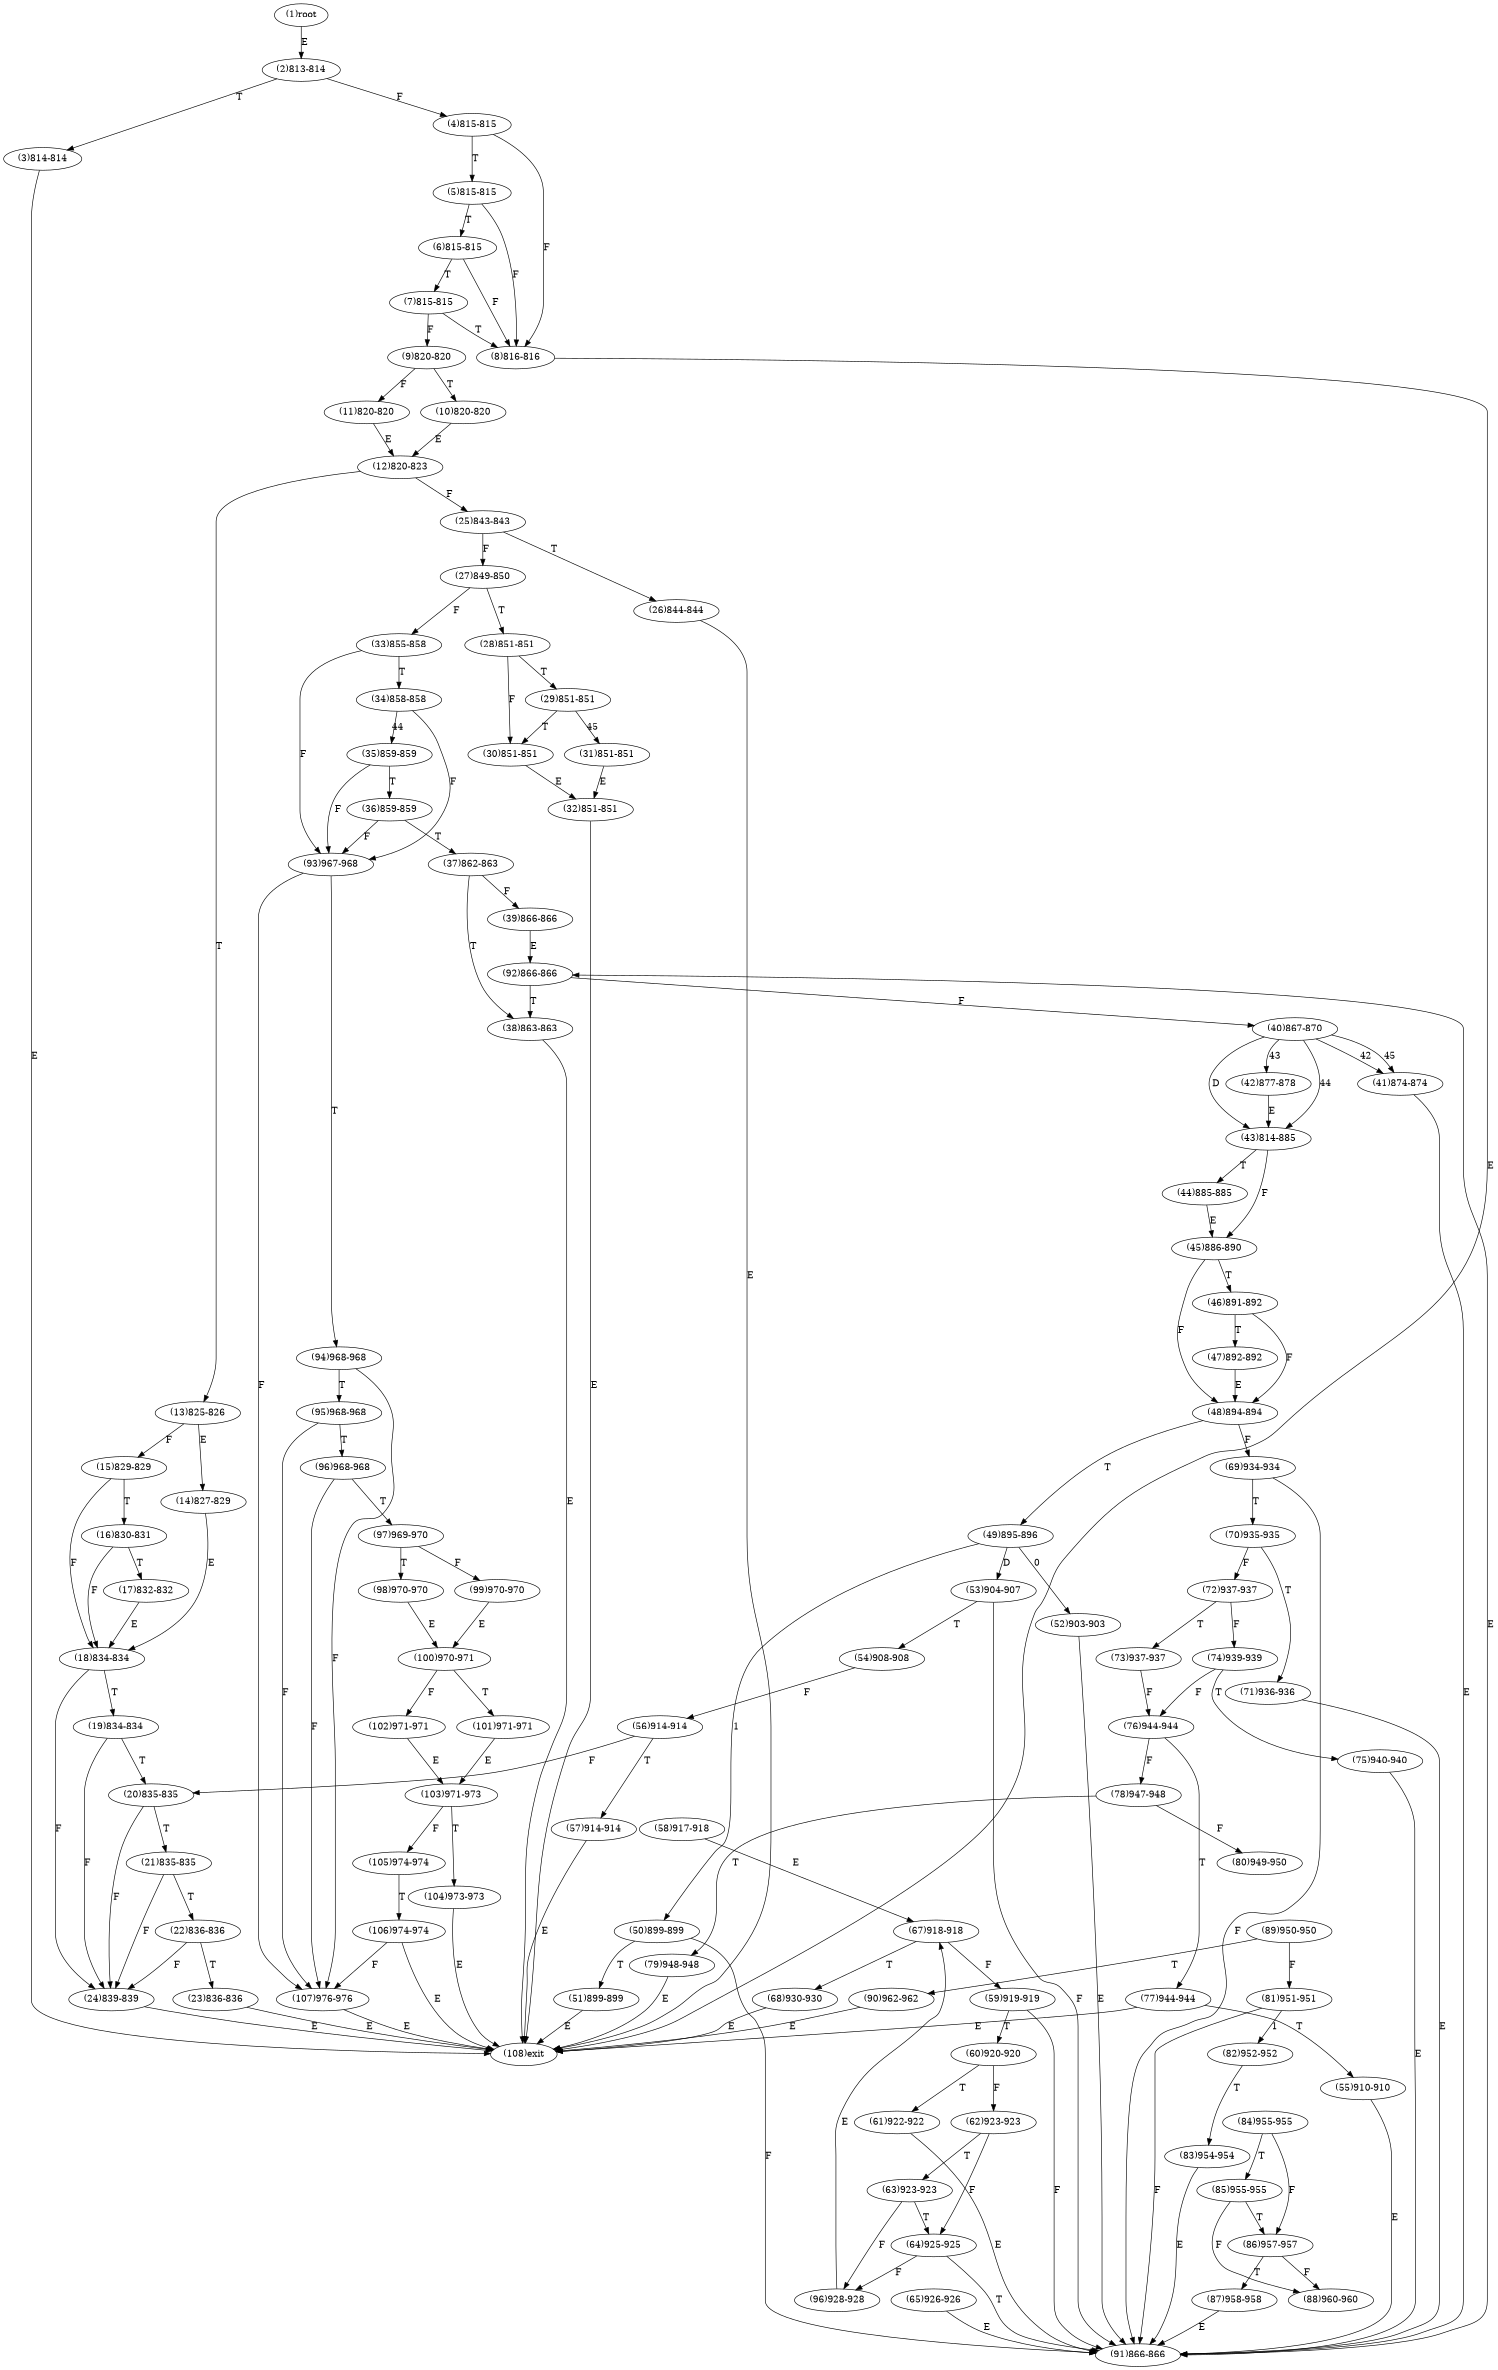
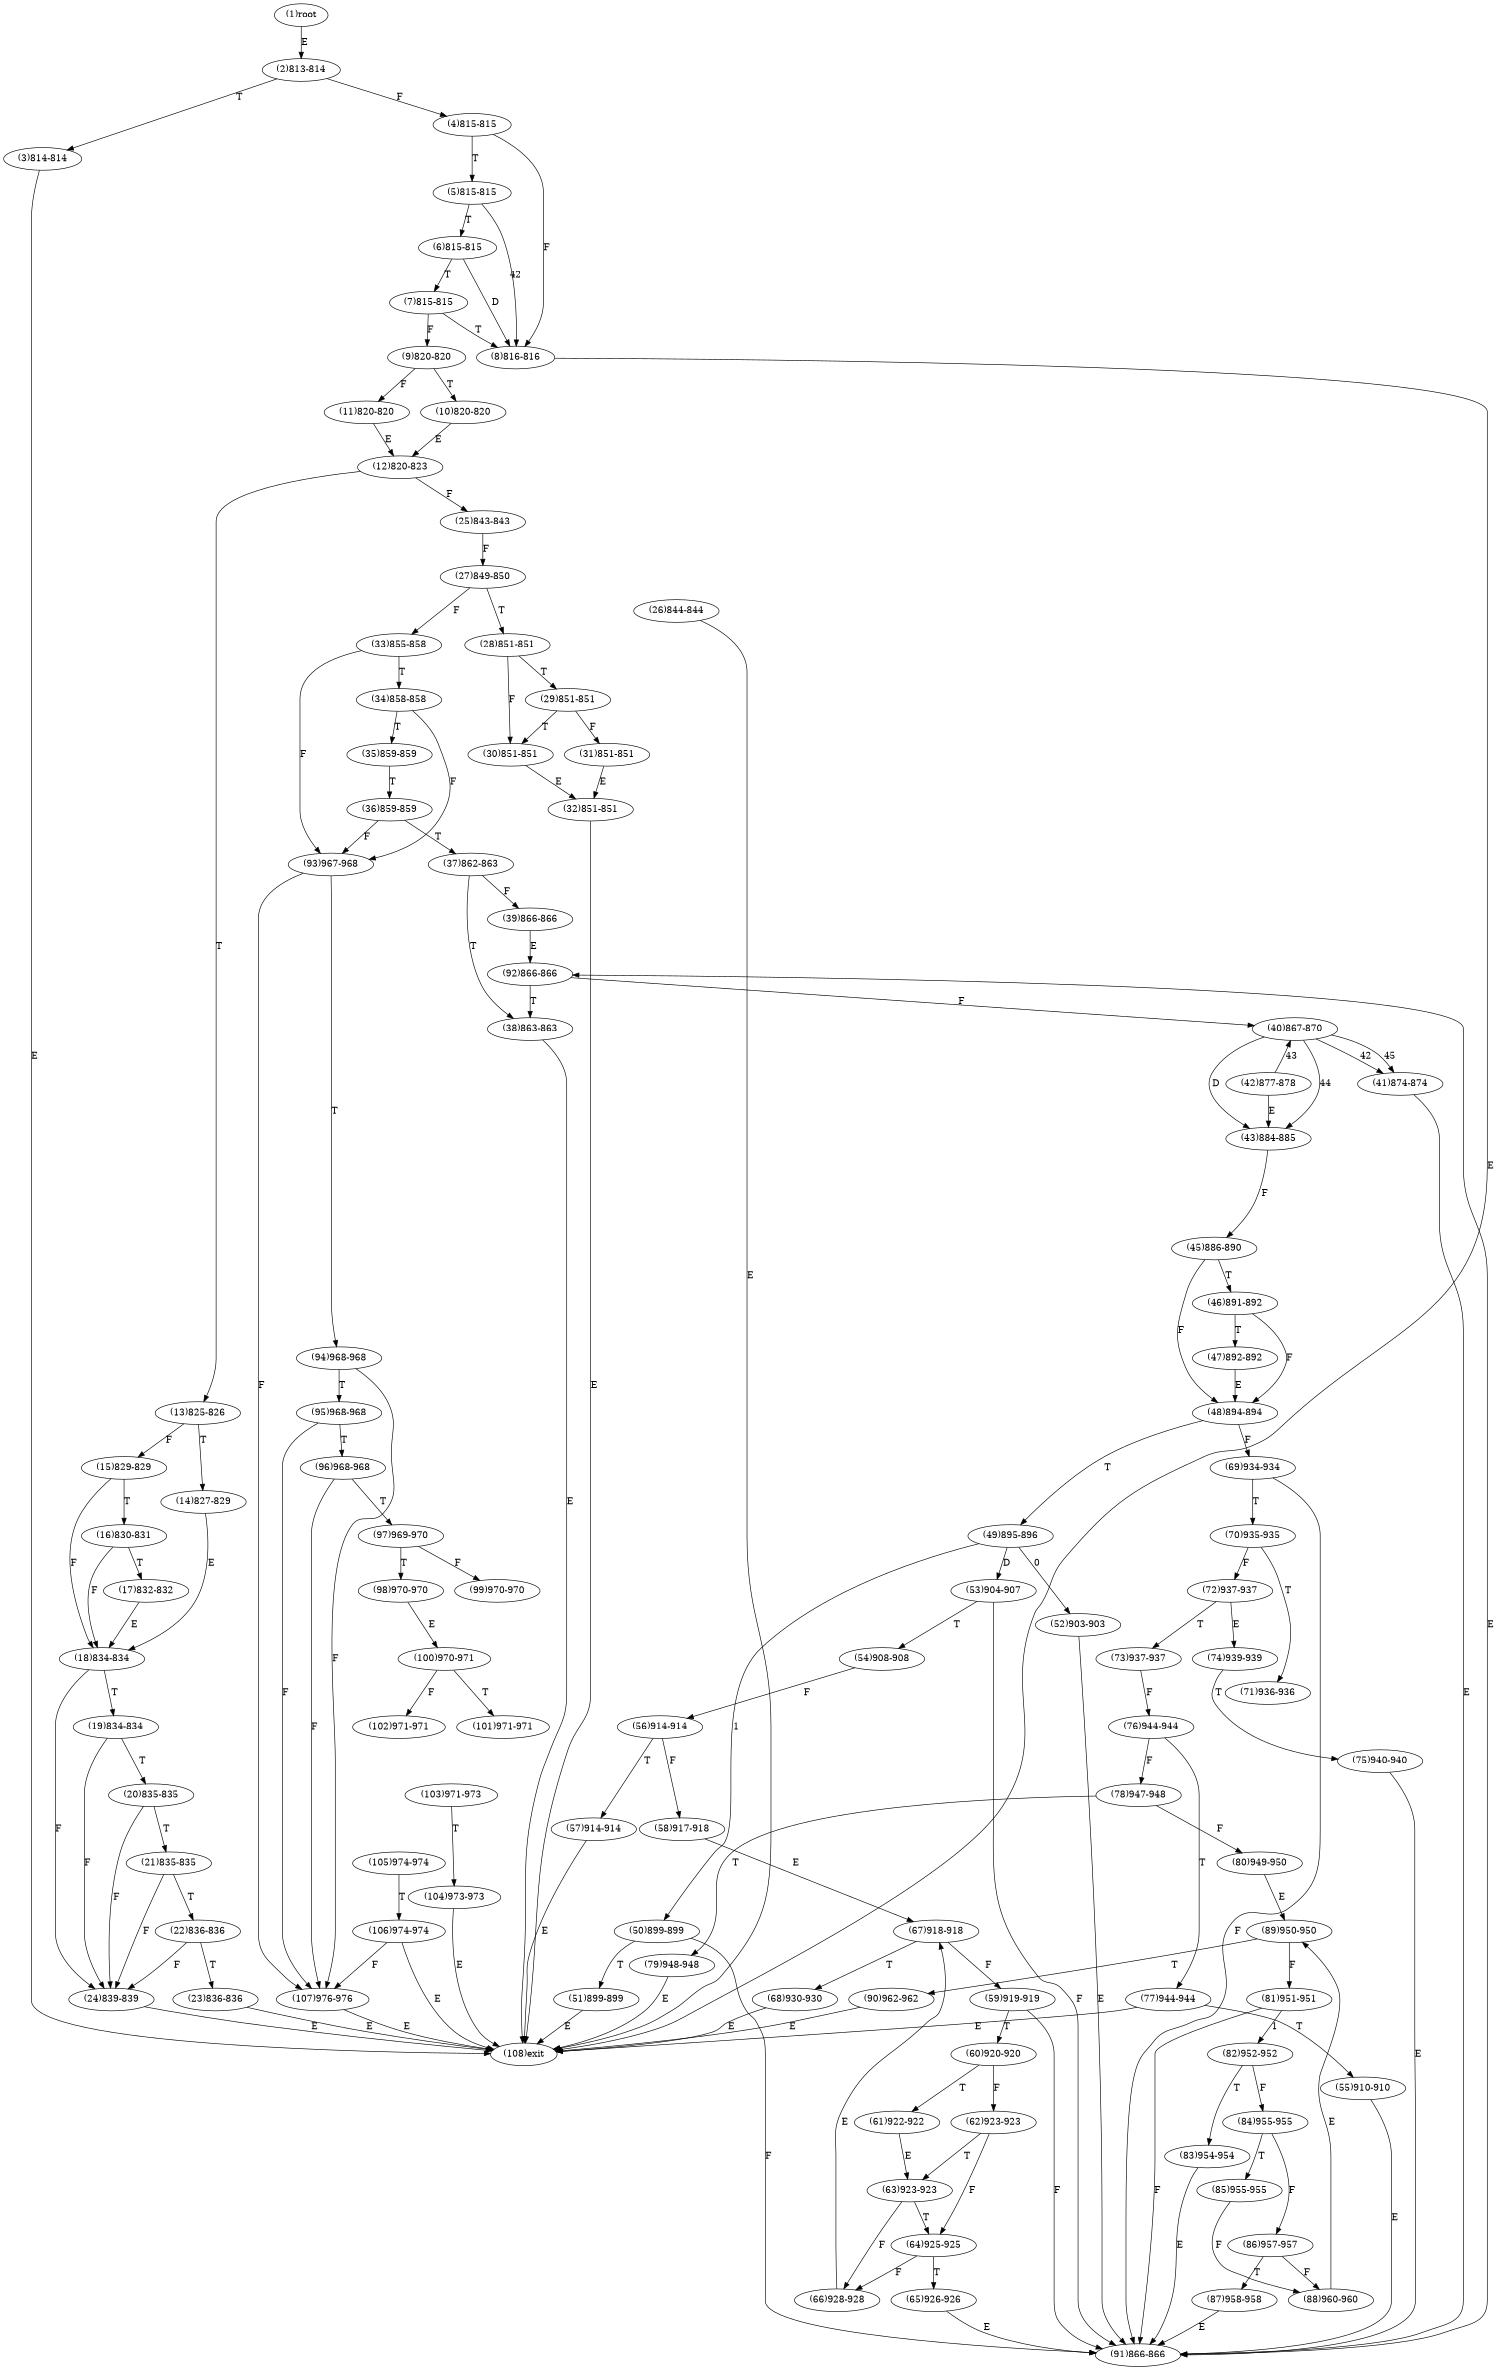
edge "(5)815-815" -> "(8)816-816": label "F" -> "42"
edge "(6)815-815" -> "(8)816-816": label "F" -> "D"
edge "(25)843-843" -> "(26)844-844": removed, label "T"
edge "(34)858-858" -> "(35)859-859": label "44" -> "T"
edge "(29)851-851" -> "(31)851-851": label "45" -> "F"
edge "(35)859-859" -> "(93)967-968": removed, label "F"
edge "(40)867-870" -> "(42)877-878": reversed
node "(43)814-885": label "(43)814-885" -> "(43)884-885"
node "(44)885-885": removed
edge "(13)825-826" -> "(14)827-829": label "E" -> "T"
edge "(99)970-970" -> "(100)970-971": removed, label "E"
edge "(72)937-937" -> "(74)939-939": label "F" -> "E"
edge "(74)939-939" -> "(76)944-944": removed, label "F"
edge "(102)971-971" -> "(103)971-973": removed, label "E"
edge "(101)971-971" -> "(103)971-973": removed, label "E"
edge "(56)914-914" -> "(20)835-835": now "(56)914-914" -> "(58)917-918"
edge "(103)971-973" -> "(105)974-974": removed, label "F"
edge "(80)949-950" -> "(89)950-950": added, label "E"
edge "(82)952-952" -> "(84)955-955": added, label "F"
edge "(71)936-936" -> "(91)866-866": removed, label "E"
edge "(88)960-960" -> "(89)950-950": added, label "E"
edge "(85)955-955" -> "(86)957-957": removed, label "T"
edge "(61)922-922" -> "(91)866-866": now "(61)922-922" -> "(63)923-923"
node "(96)928-928": label "(96)928-928" -> "(66)928-928"
edge "(64)925-925" -> "(91)866-866": now "(64)925-925" -> "(65)926-926"
